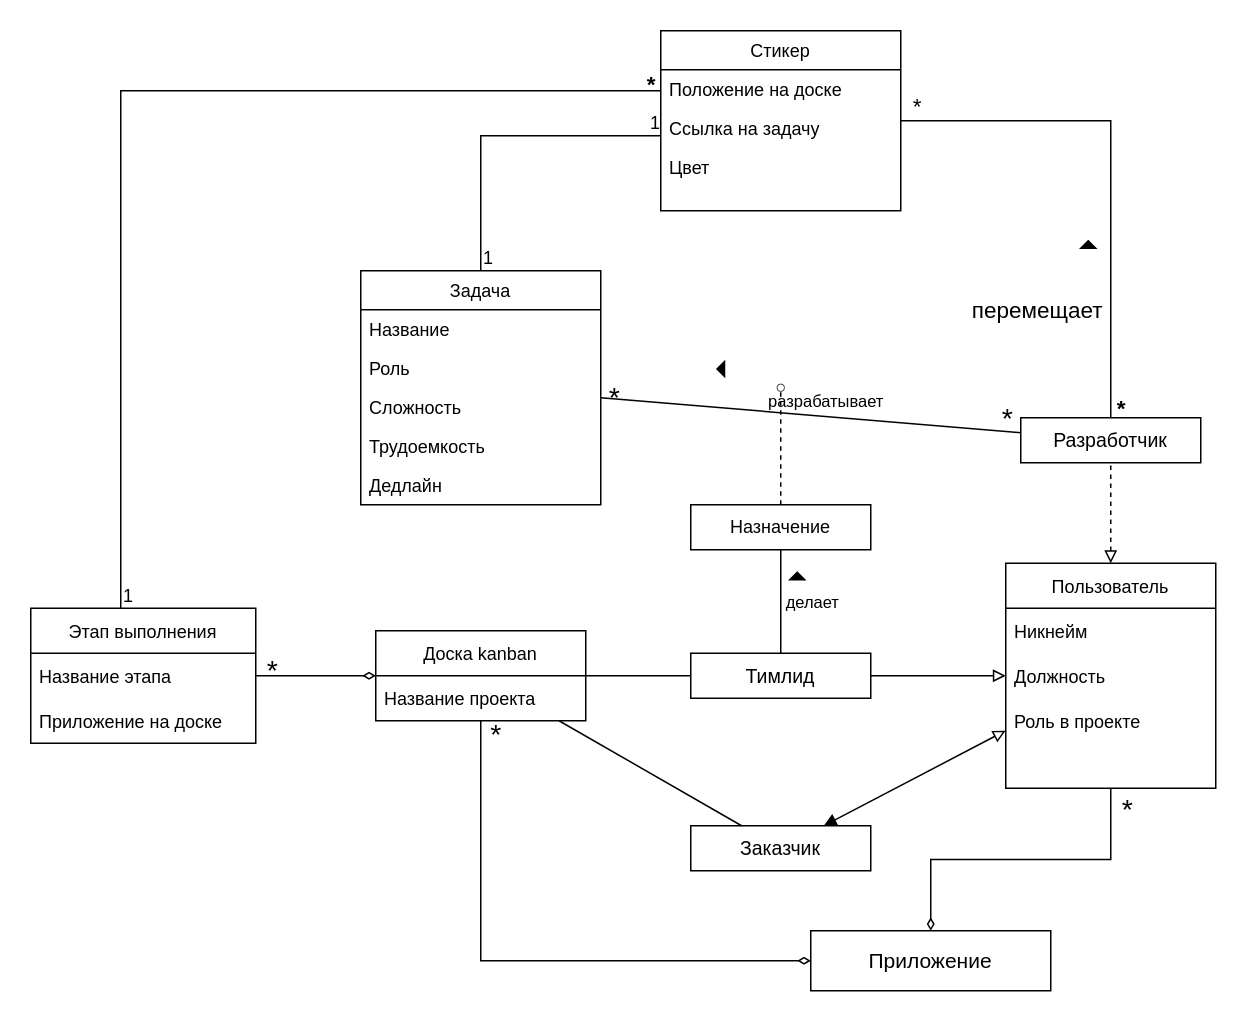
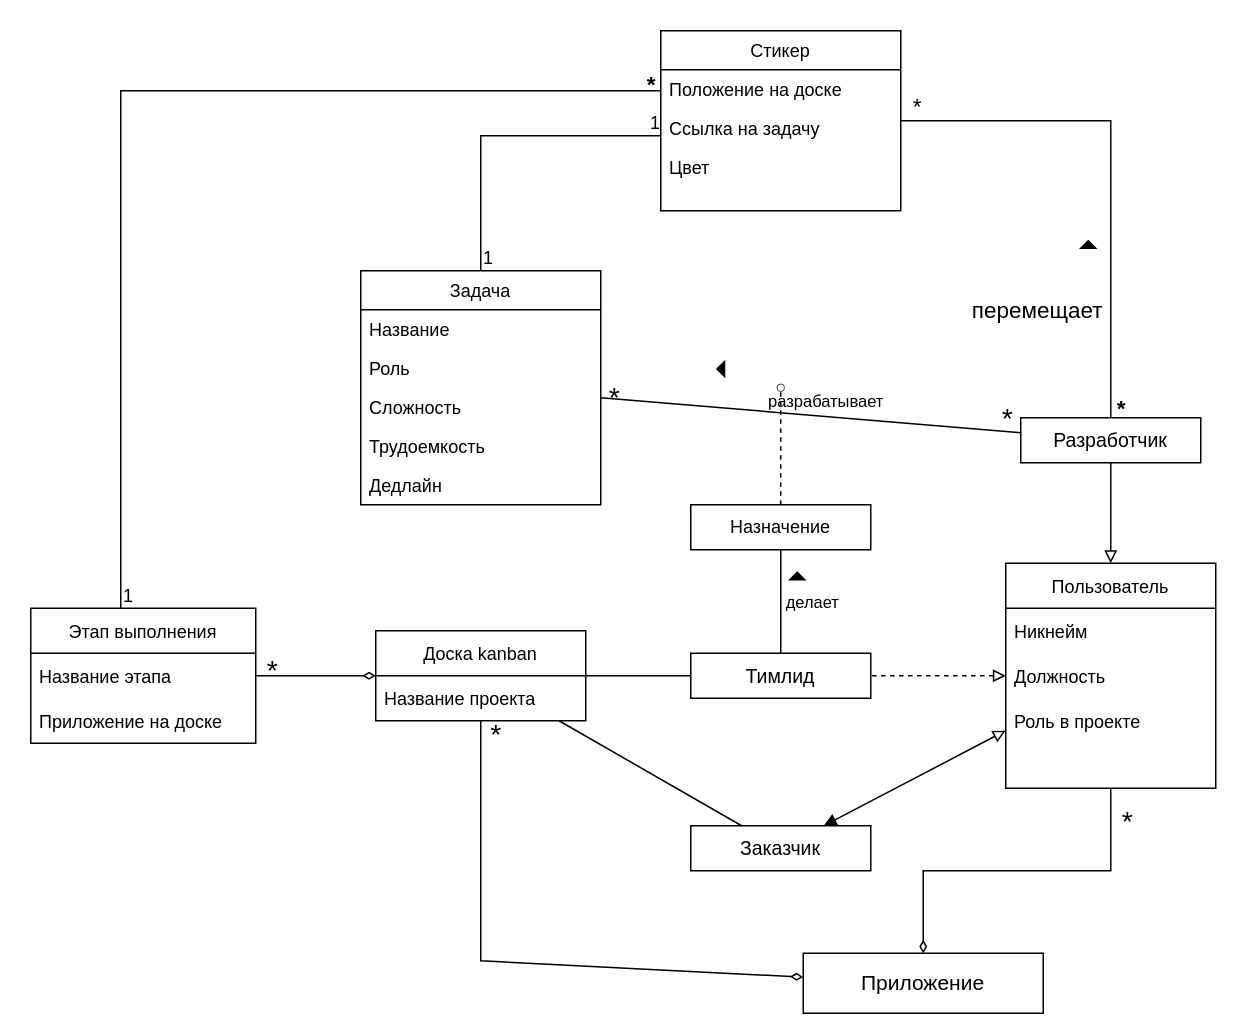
edge "Разработчик" -> "Пользователь": style dashed -> solid
edge "Тимлид" -> "Пользователь": style solid -> dashed
node "Приложение": moved (931, 961) -> (923, 983)
